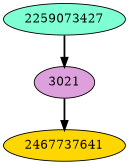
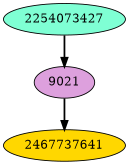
node "2259073427": label "2259073427" -> "2254073427"
node "3021": label "3021" -> "9021"
